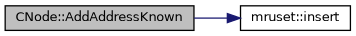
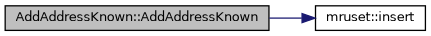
node "CNode::AddAddressKnown": label "CNode::AddAddressKnown" -> "AddAddressKnown::AddAddressKnown"
